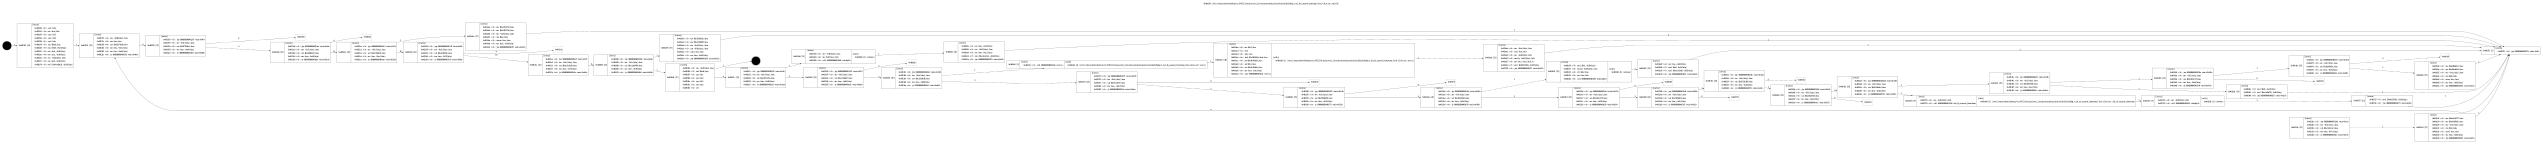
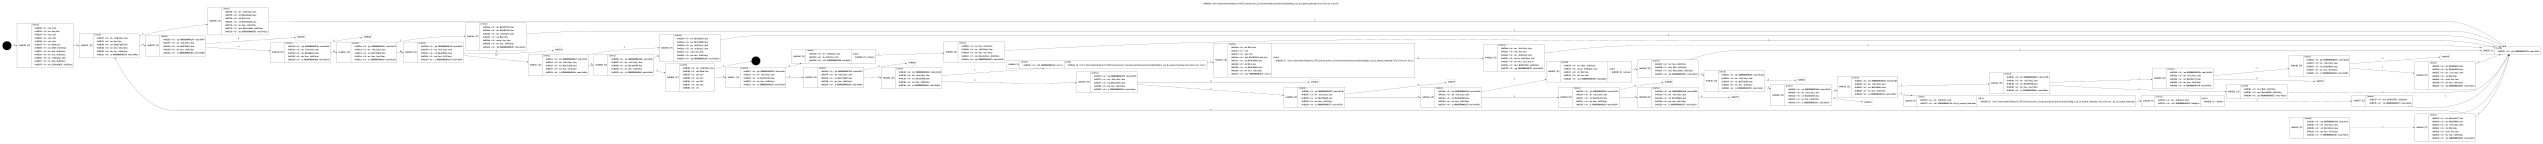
node "0x401706 [31]": added
edge "0x4012ea [22]" -> "0x40169e [27]": added, label "2"
edge "0x4013d8 [25]" -> "0x4013f1 [25]": now "0x401687 [23]" -> "0x4013f1 [25]"
